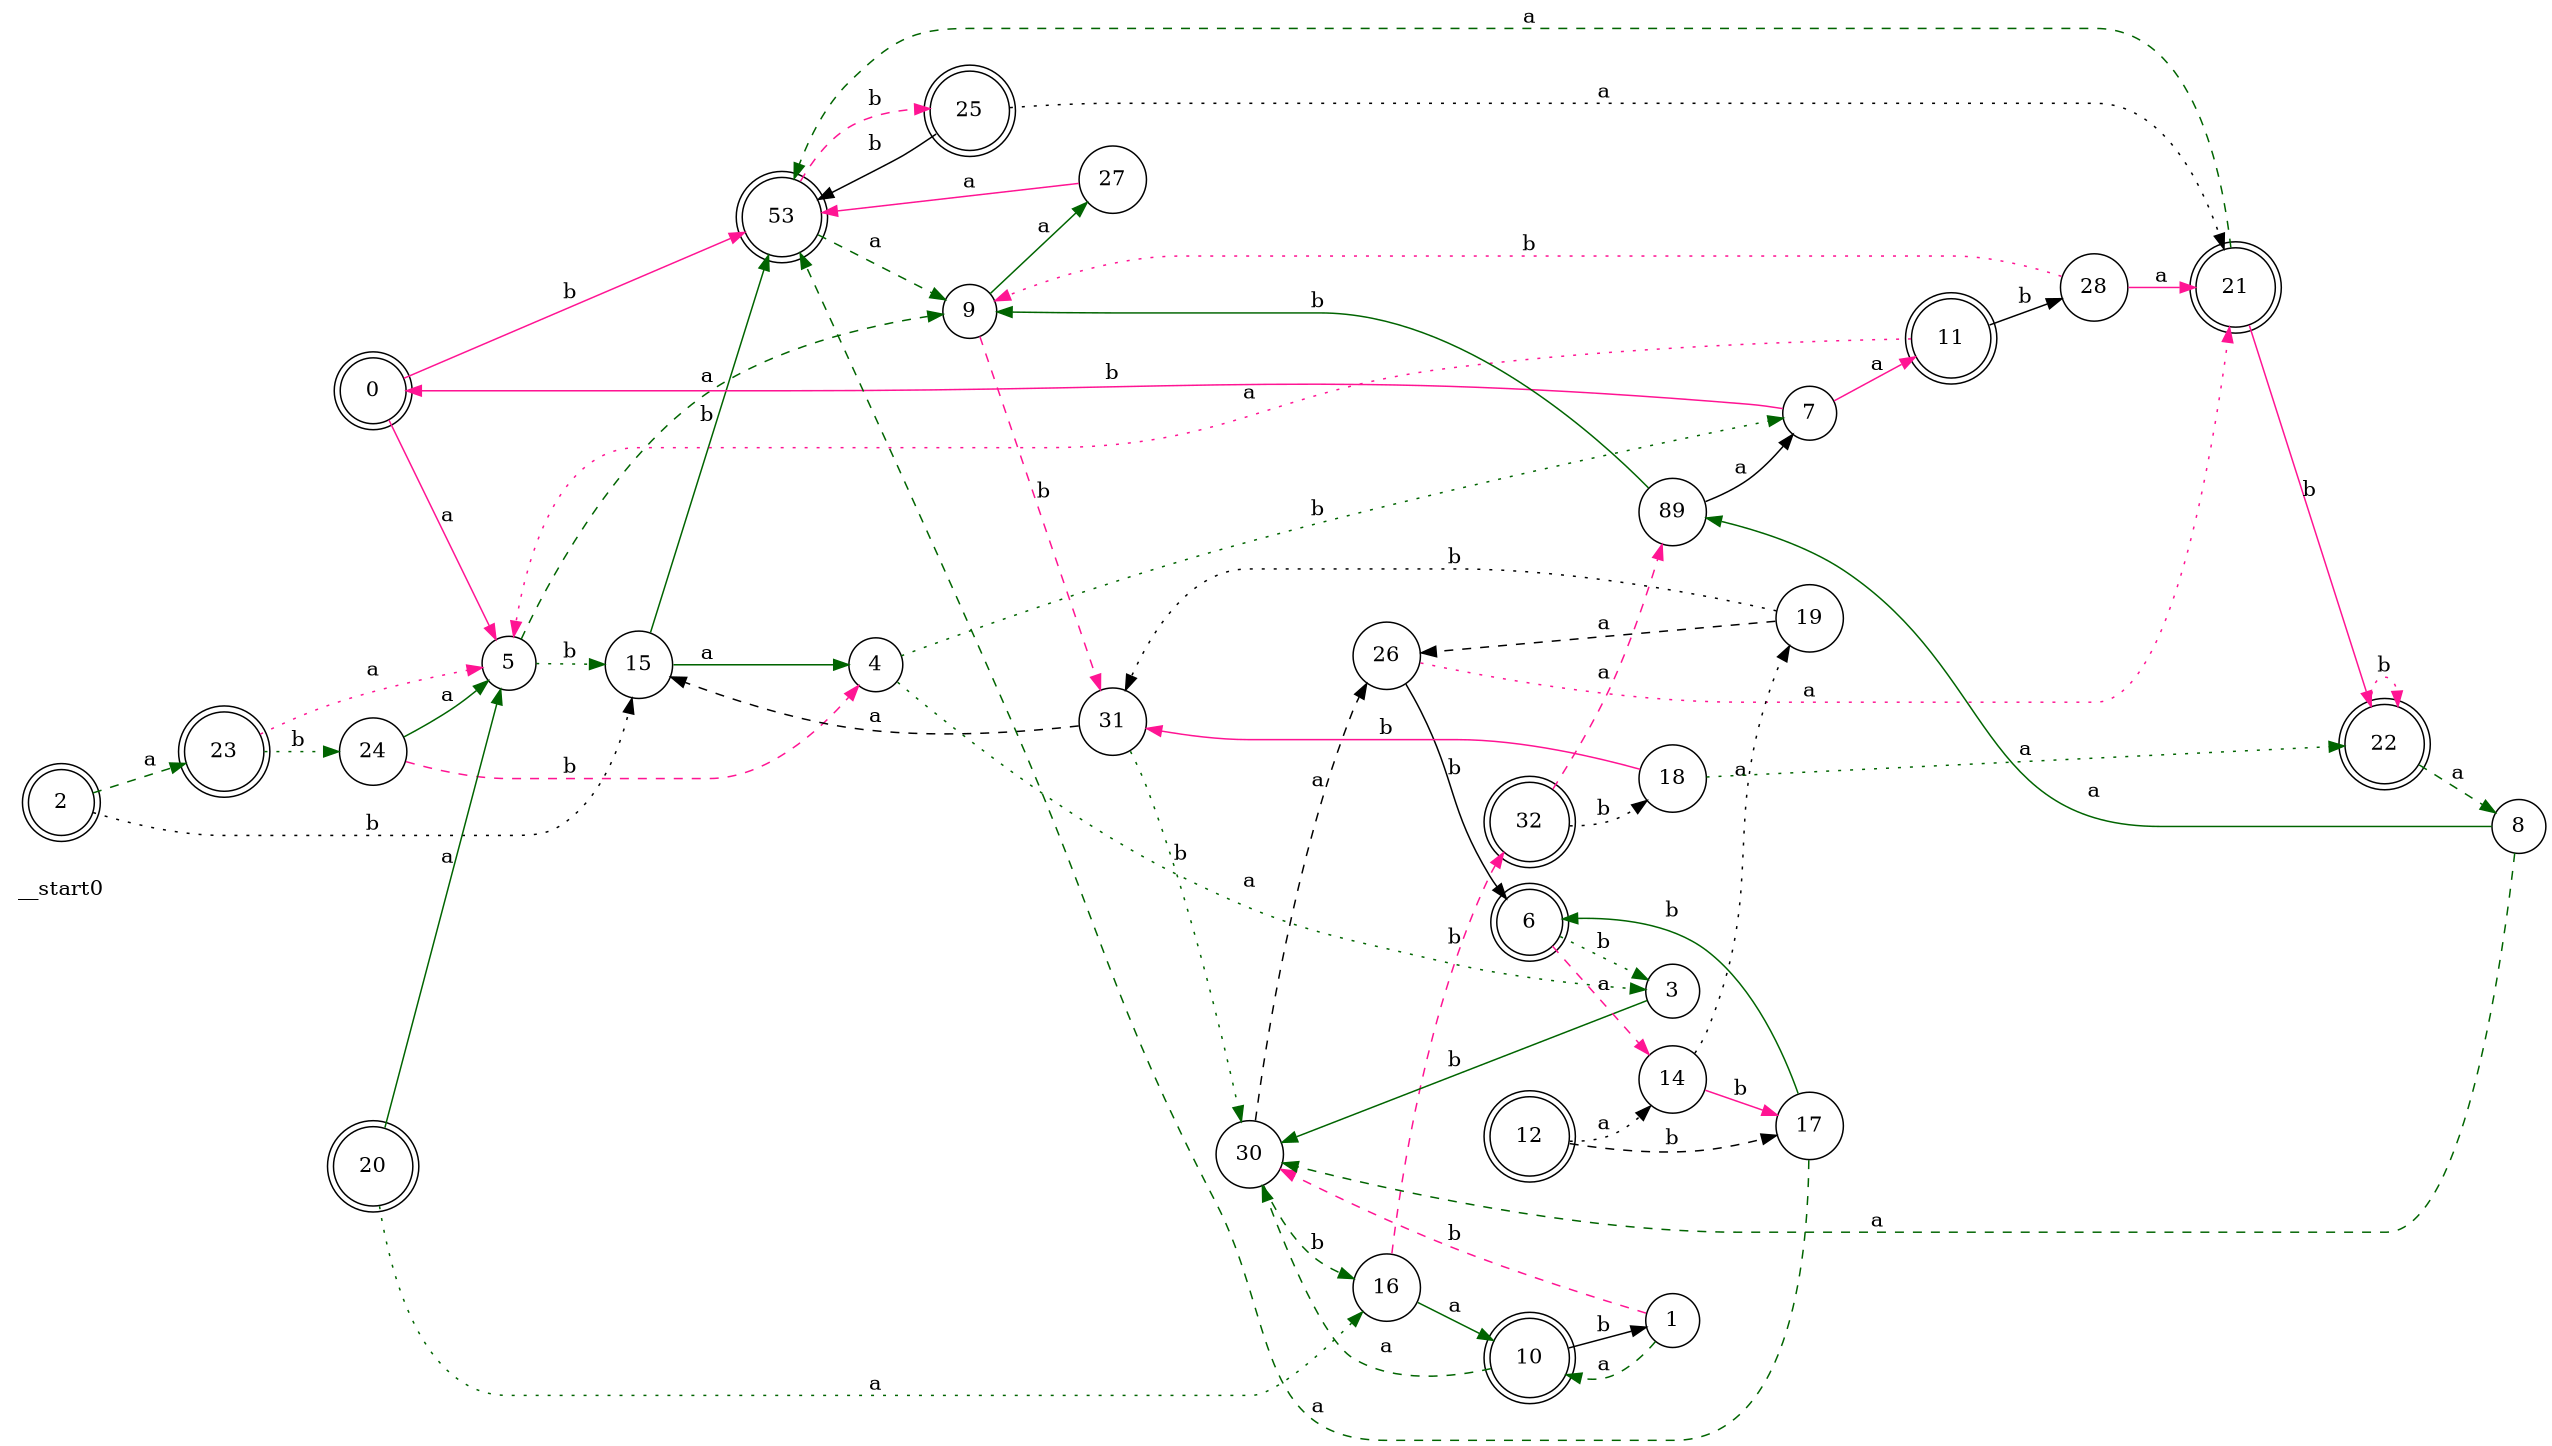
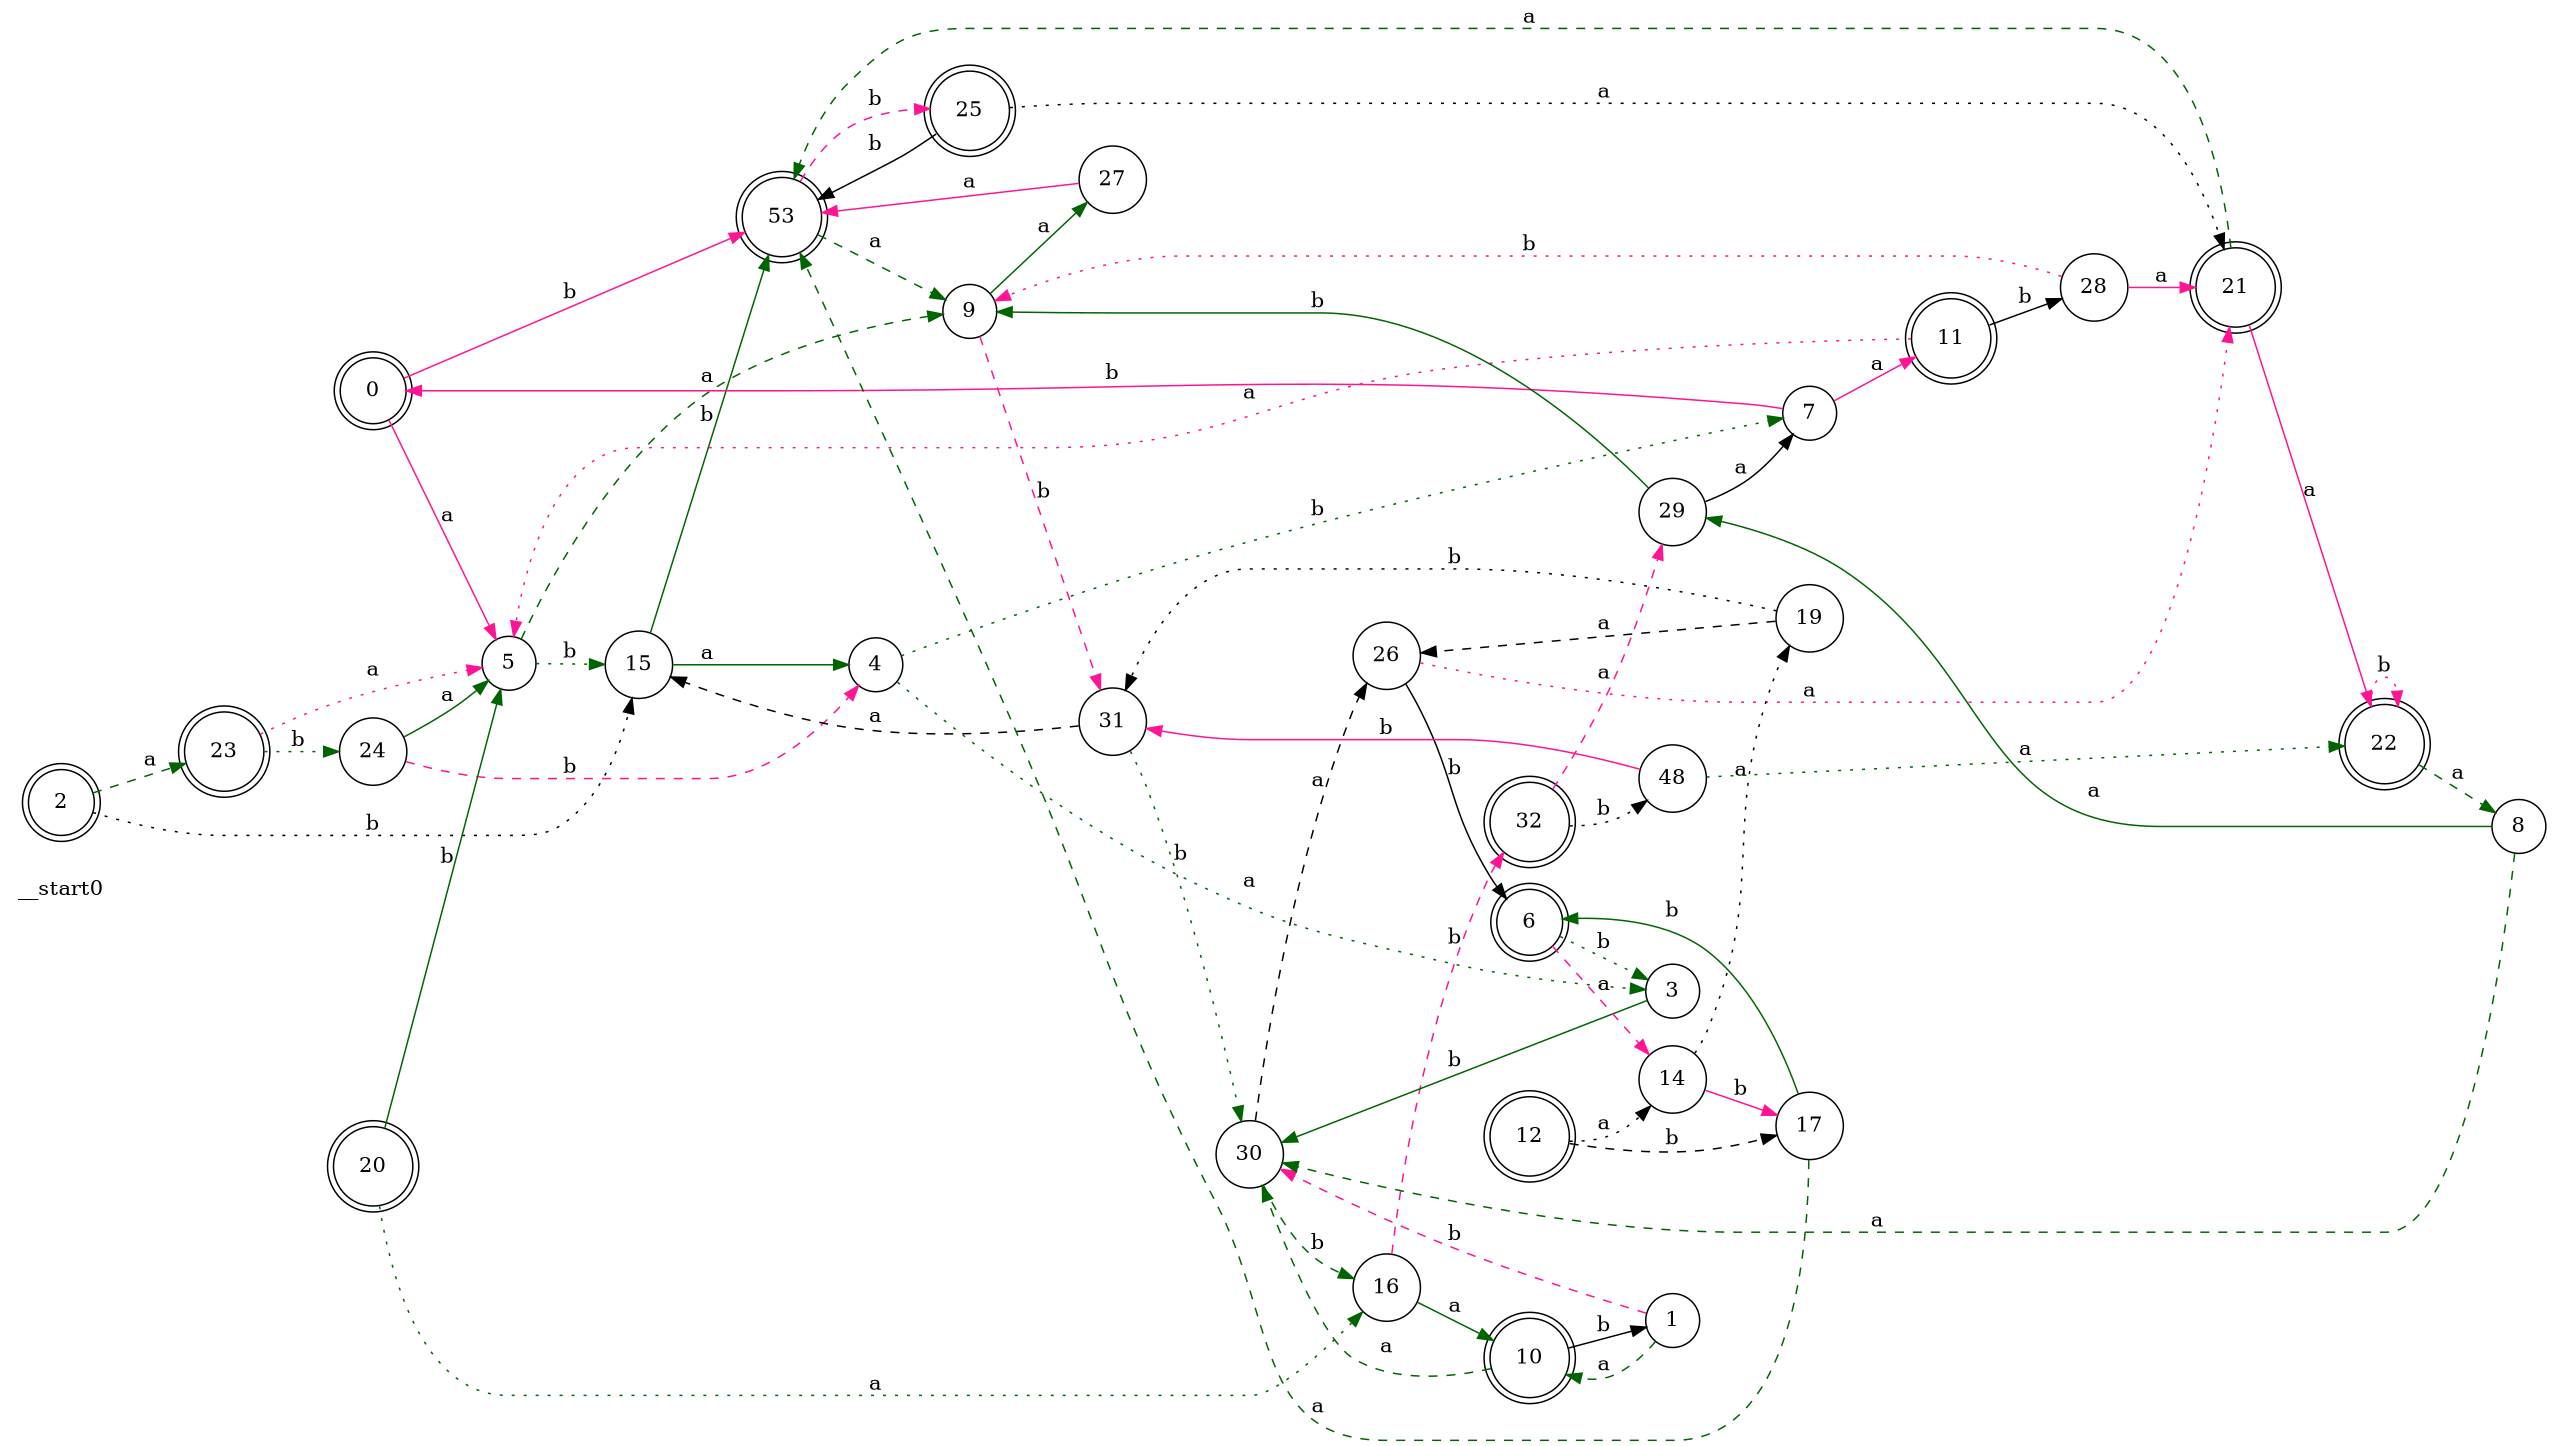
edge "21" -> "22": label "b" -> "a"
node "89": label "89" -> "29"
node "18": label "18" -> "48"
edge "20" -> "5": label "a" -> "b"
